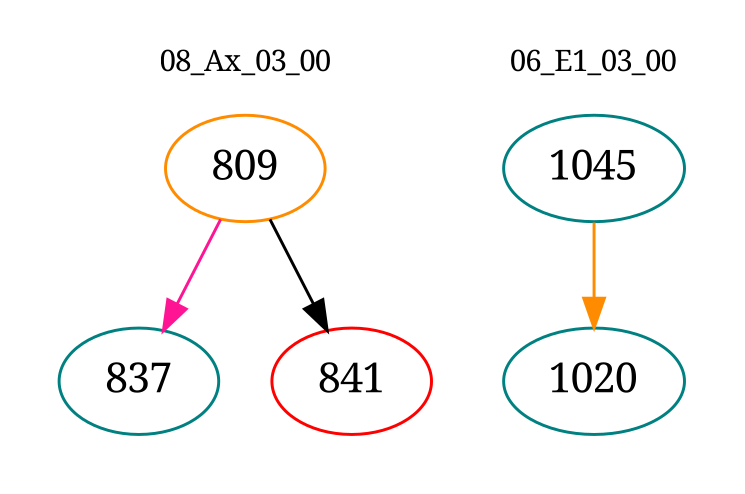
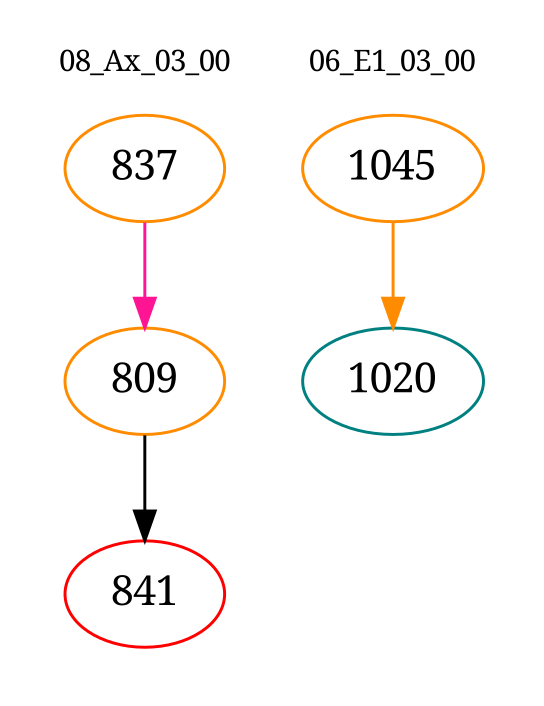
node "1045": color teal -> darkorange
edge "809" -> "837": reversed
node "837": color teal -> darkorange
